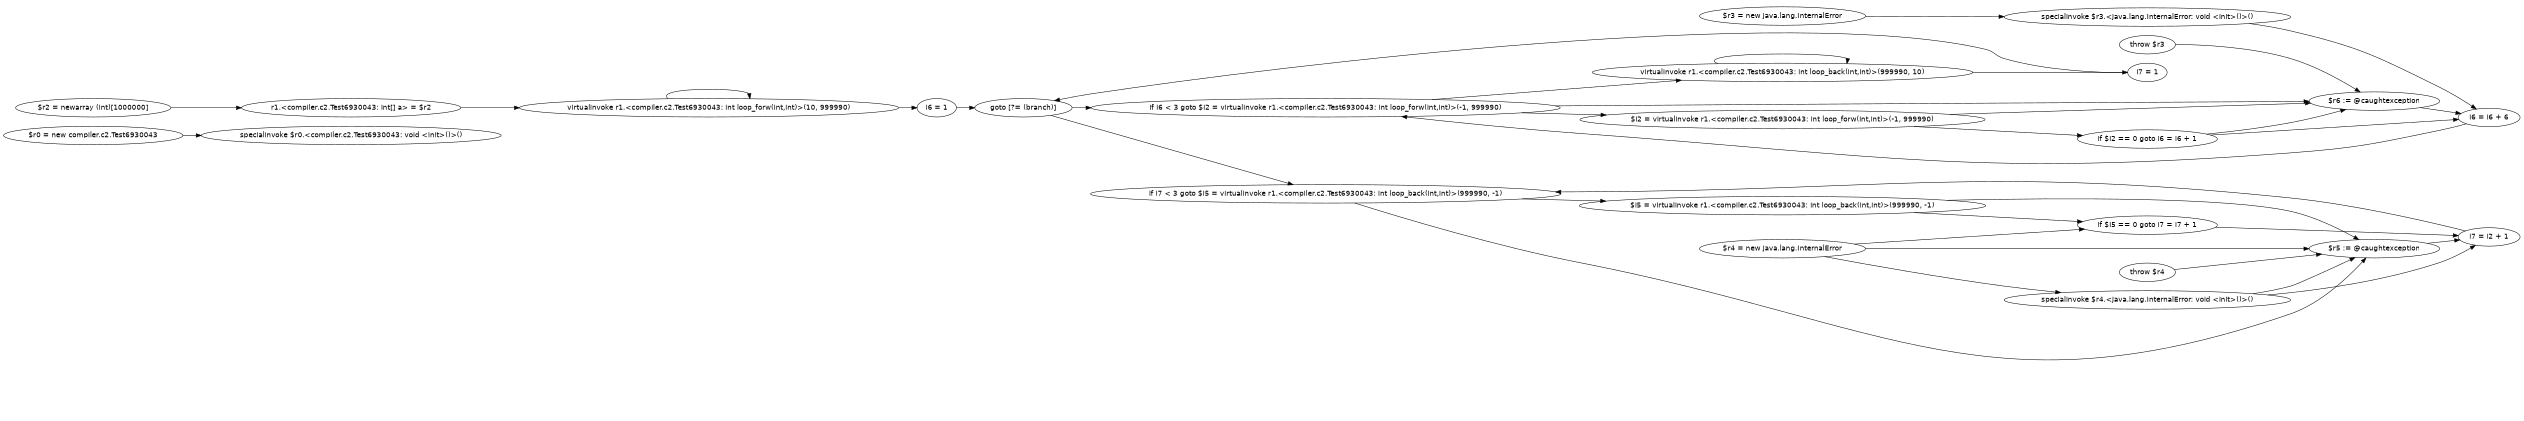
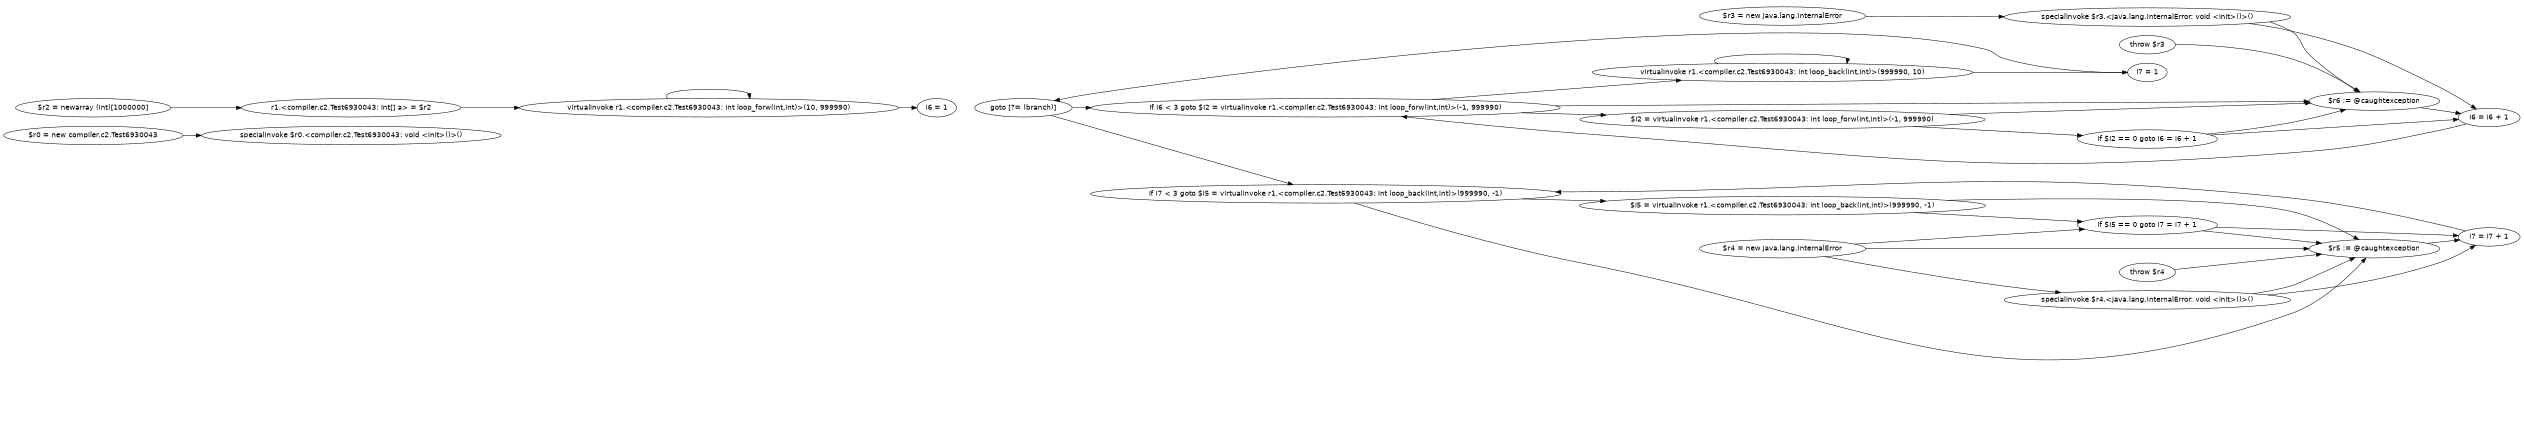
edge "specialinvoke $r3.<java.lang.InternalError: void <init>()>()" -> "$r6 := @caughtexception": added
edge "i6 = 1" -> "goto [?= (branch)]": removed
node "i6 = i6 + 6": label "i6 = i6 + 6" -> "i6 = i6 + 1"
edge "if $i5 == 0 goto i7 = i7 + 1" -> "$r5 := @caughtexception": added
node "i7 = i2 + 1": label "i7 = i2 + 1" -> "i7 = i7 + 1"
